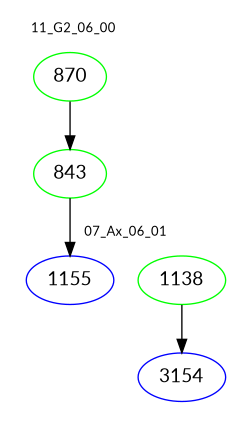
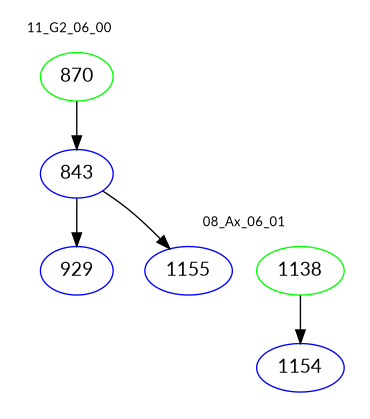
node "843": color green -> blue
cluster "07_Ax_06_01": label "07_Ax_06_01" -> "08_Ax_06_01"
node "929": added
node "3154": label "3154" -> "1154"
